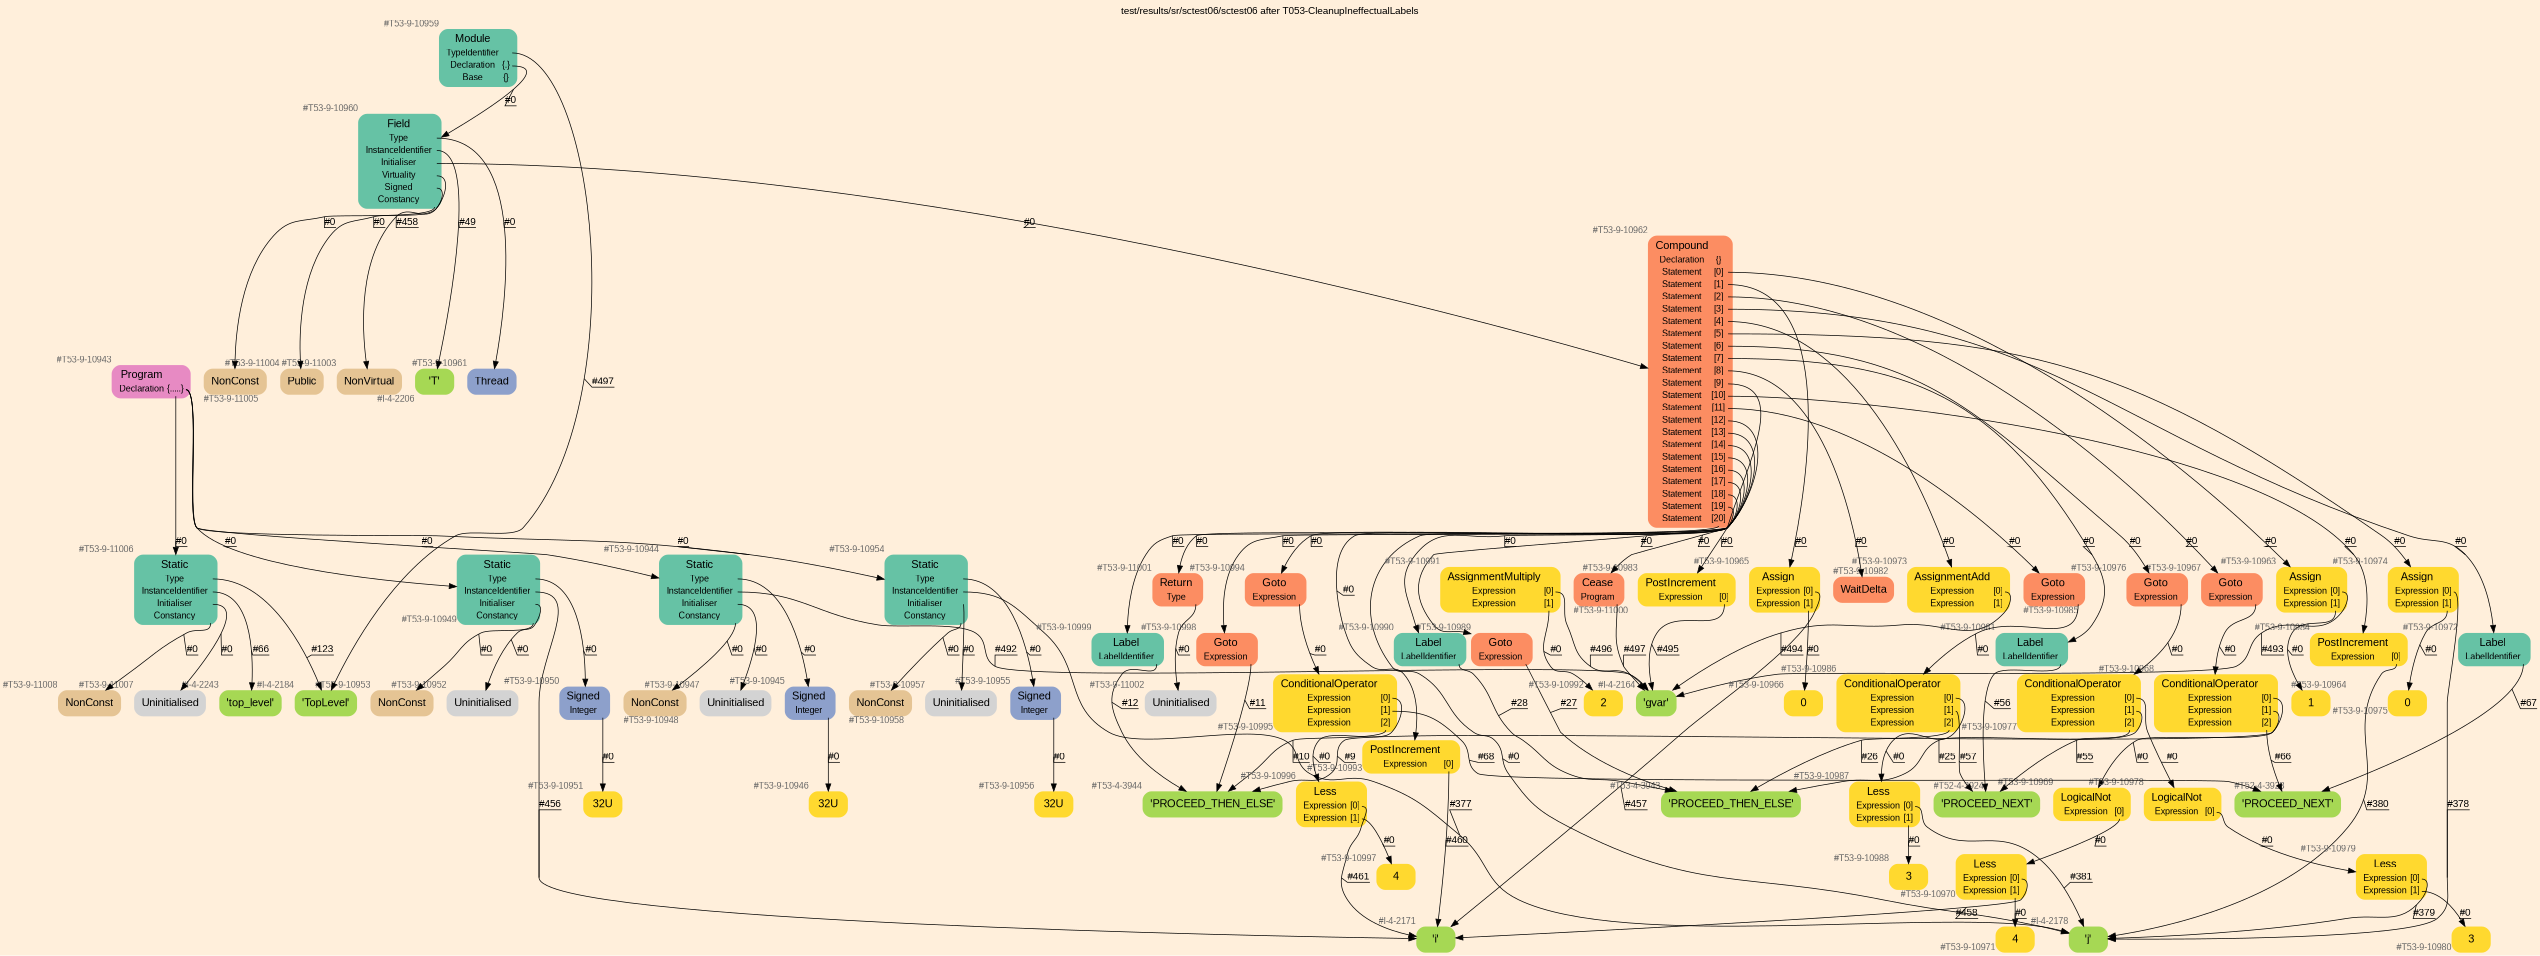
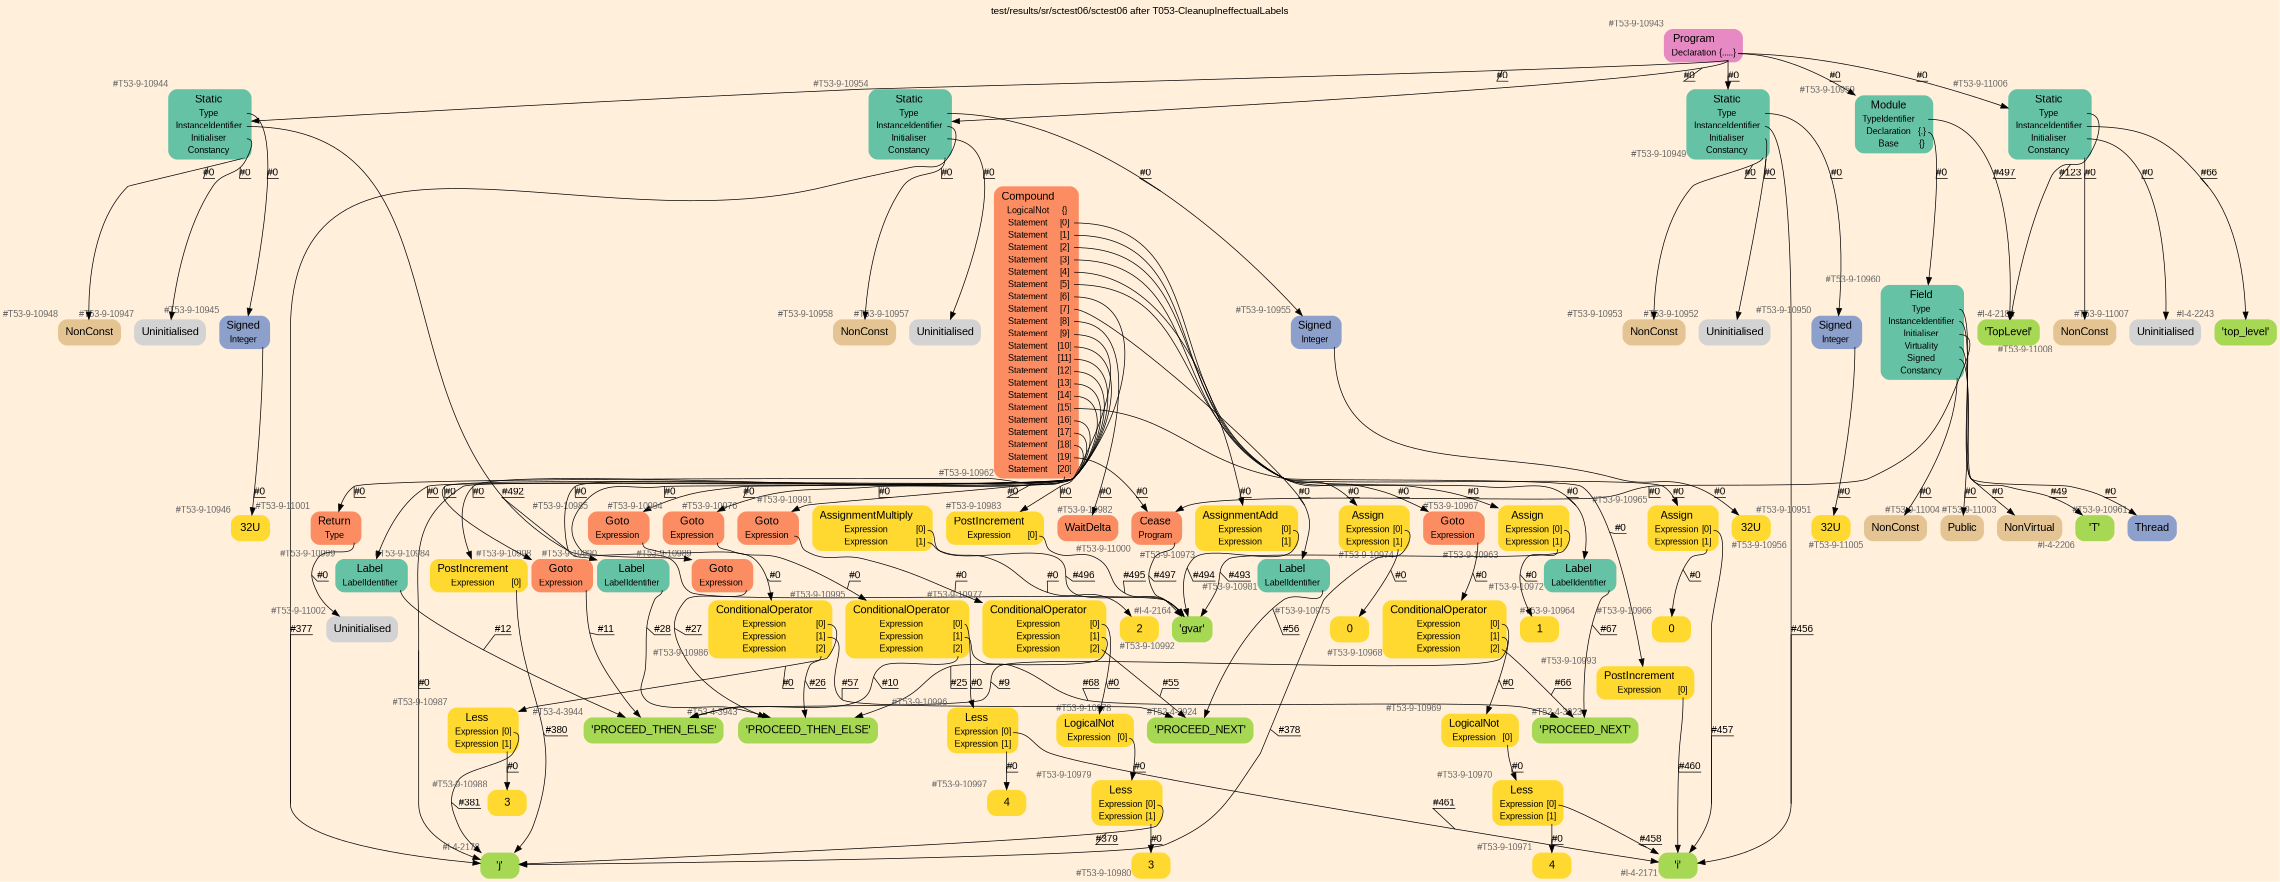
edge "Program" -> "Module": added, label "#0"
edge "Field" -> "NonVirtual": label "#458" -> "#0"
edge "Field" -> "Compound": now "Field" -> "Cease"
node "Compound": text "Declaration" -> "LogicalNot"
